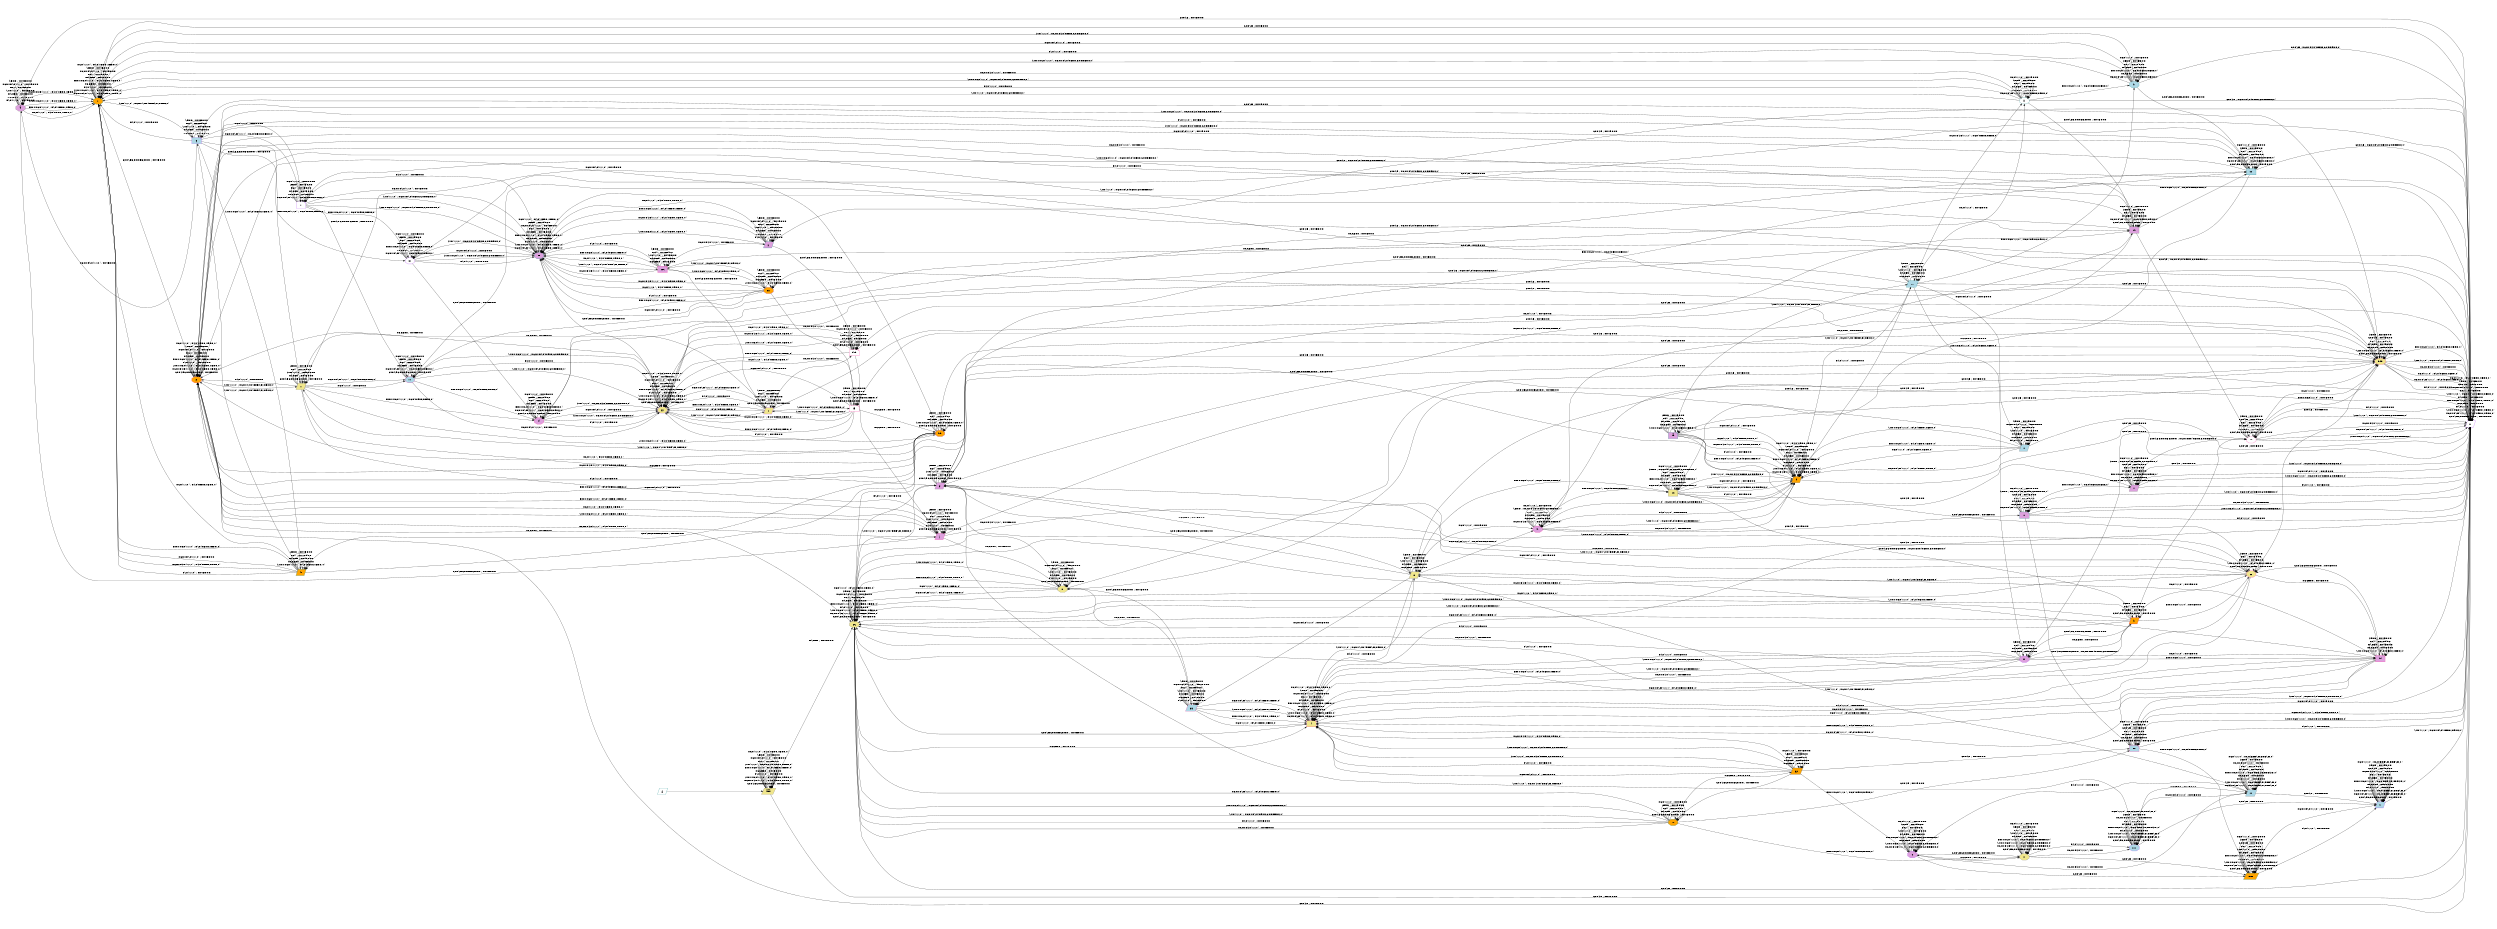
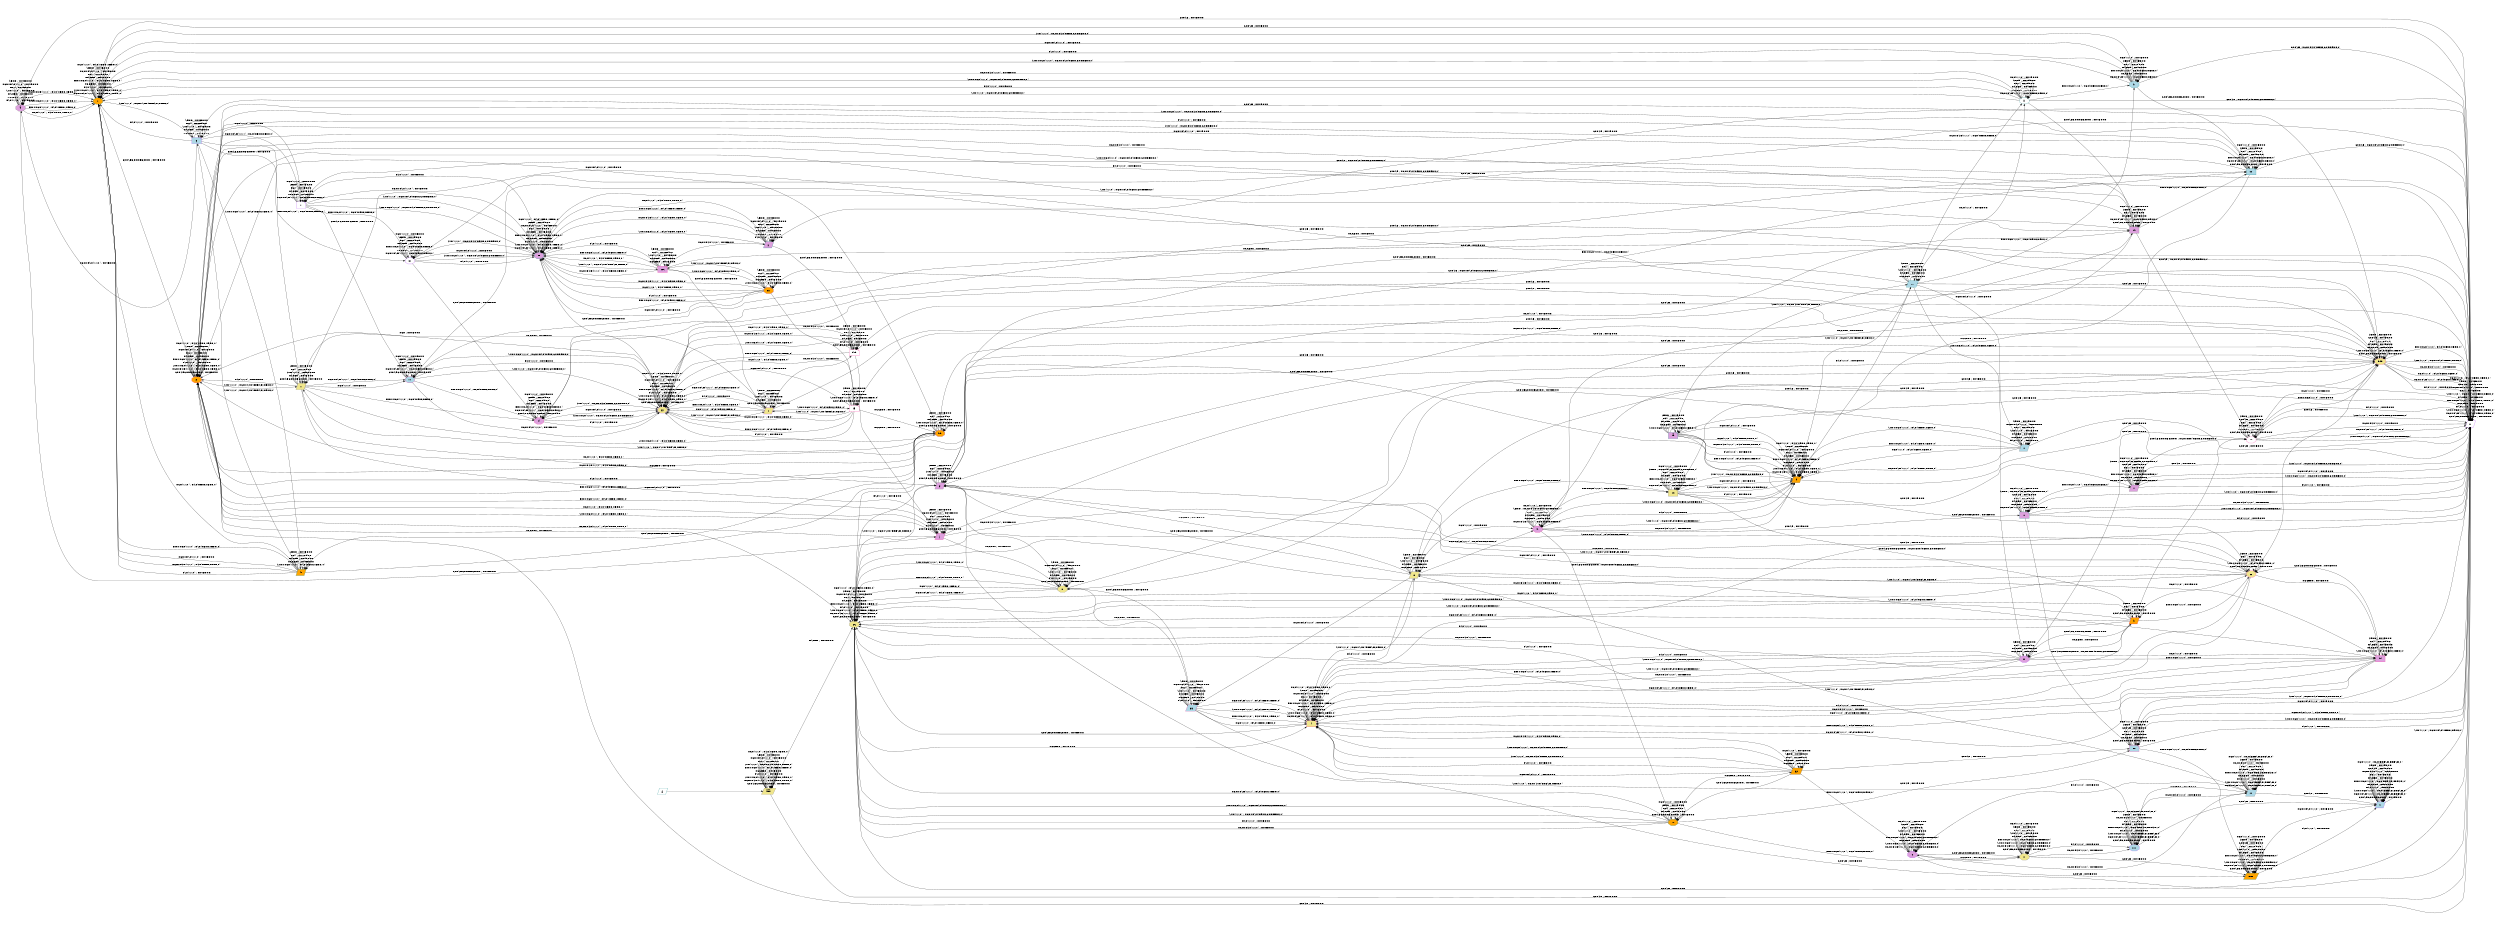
edge "yy" -> "p": label "ACCEPT / TIMEOUT" -> "ACK / TIMEOUT"
edge "ll" -> "vv": added, label "CLOSECONNECTION / ACK+FIN(NEXT,CURRENT,0)"
edge "gg" -> "x": added, label "CLOSE / TIMEOUT"
